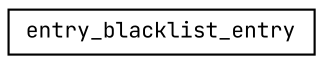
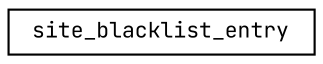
node "entry_blacklist_entry": label "entry_blacklist_entry" -> "site_blacklist_entry"
